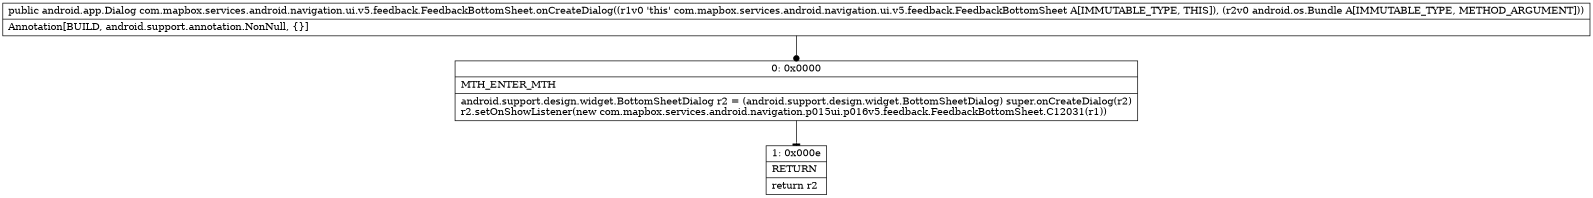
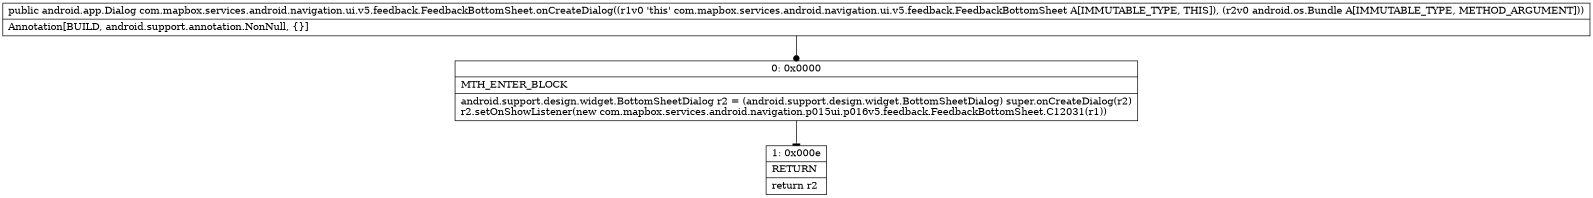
node "0: 0x0000": text "MTH_ENTER_MTH" -> "MTH_ENTER_BLOCK"
